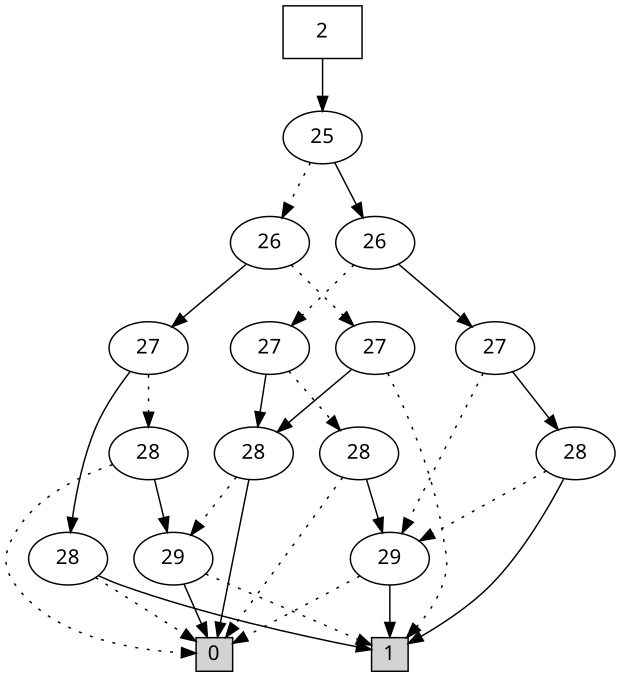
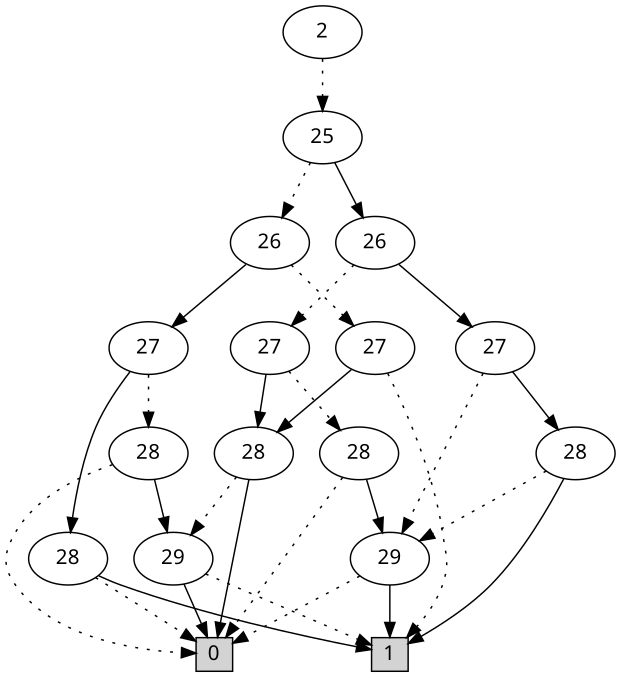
node "2": shape box -> ellipse
edge "2" -> "25": style filled -> dotted
